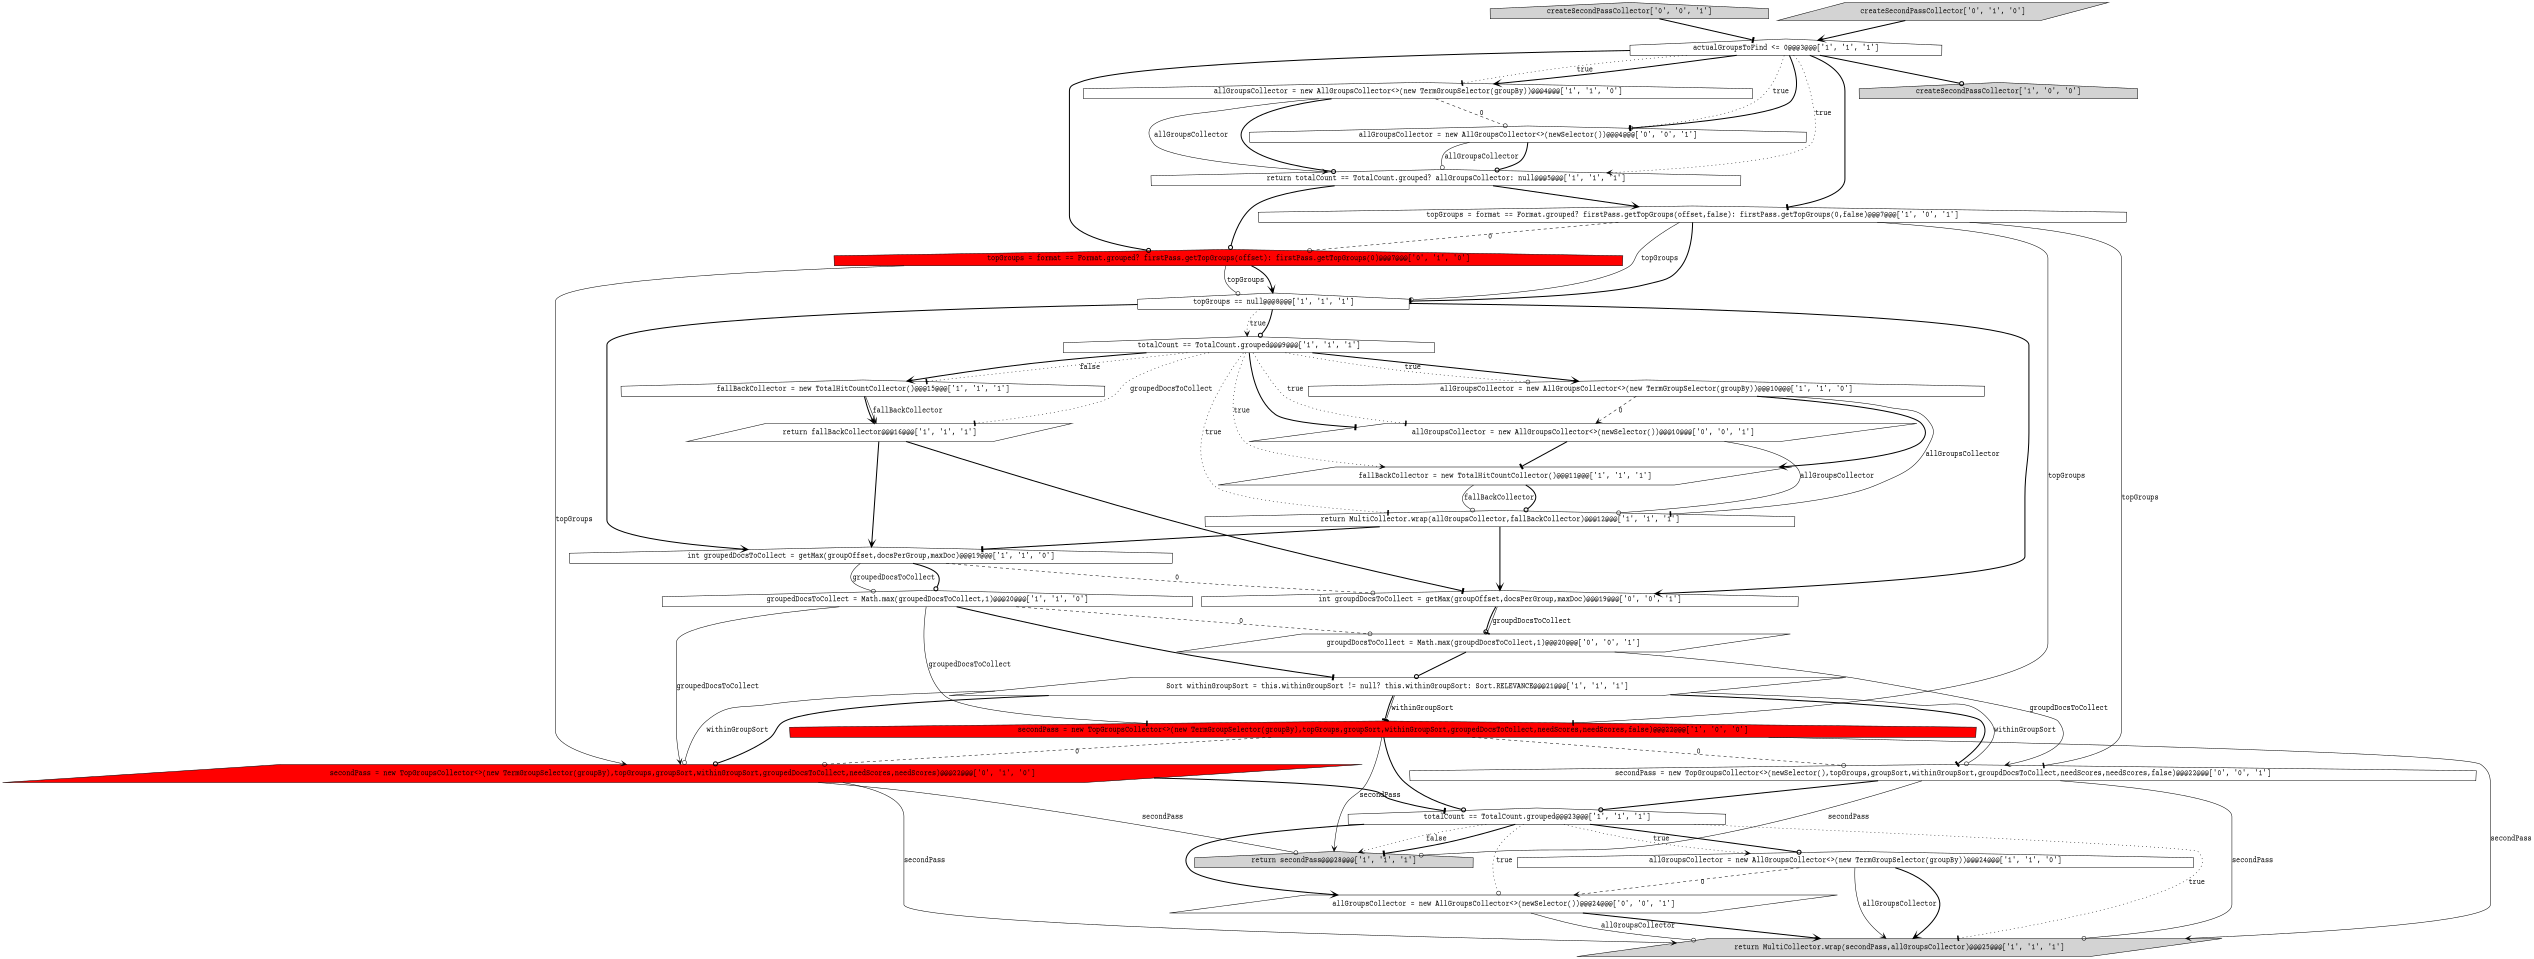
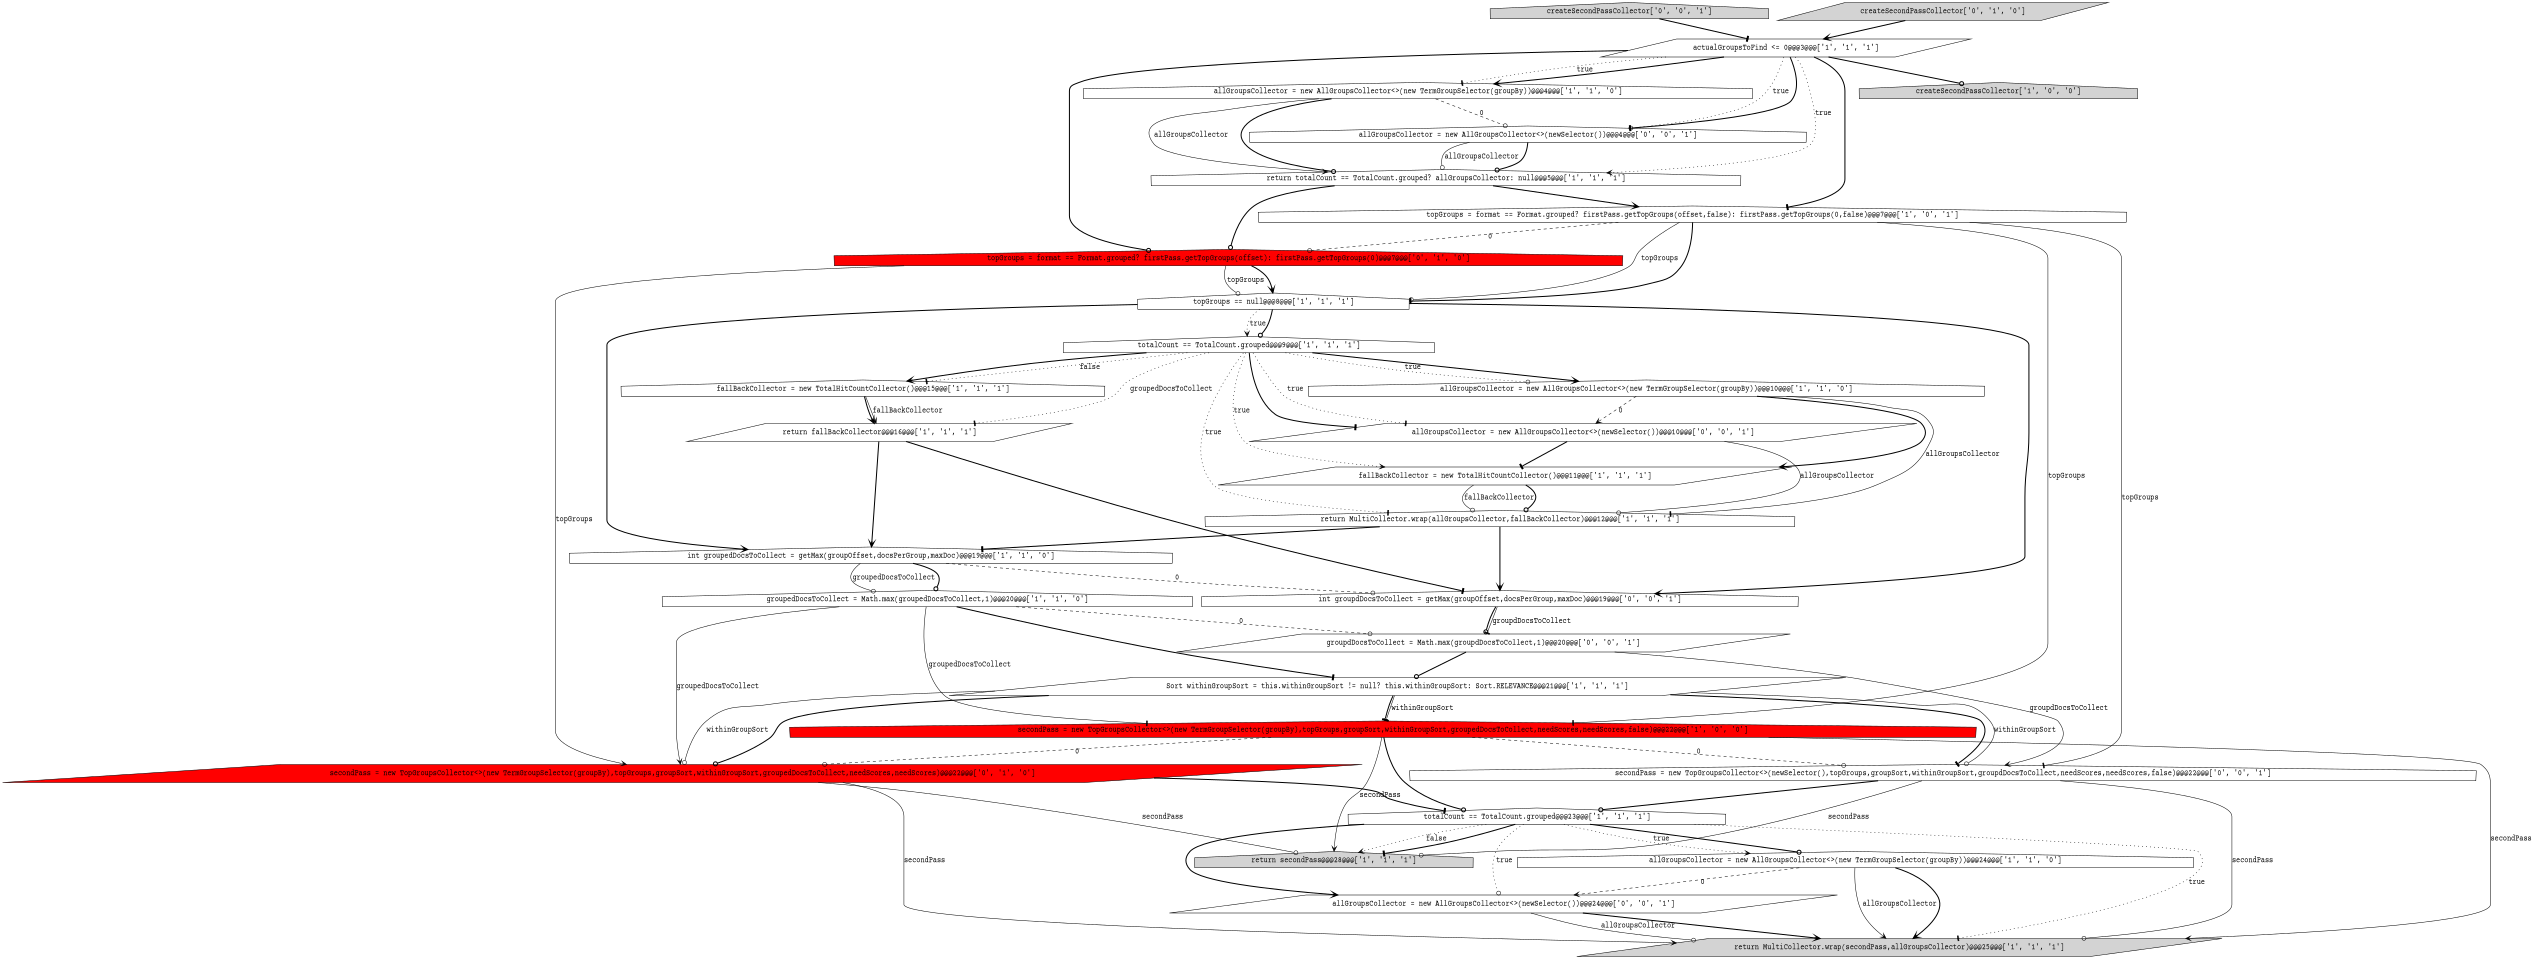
node "actualGroupsToFind <= 0@@@3@@@['1', '1', '1']": shape house -> parallelogram
